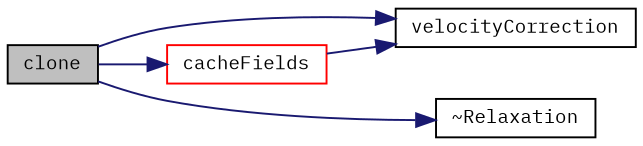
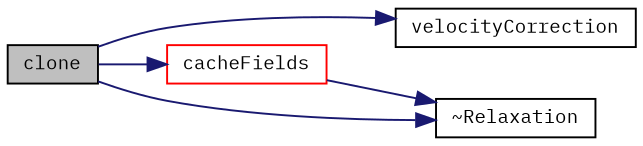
edge "cacheFields" -> "velocityCorrection": now "cacheFields" -> "~Relaxation"
